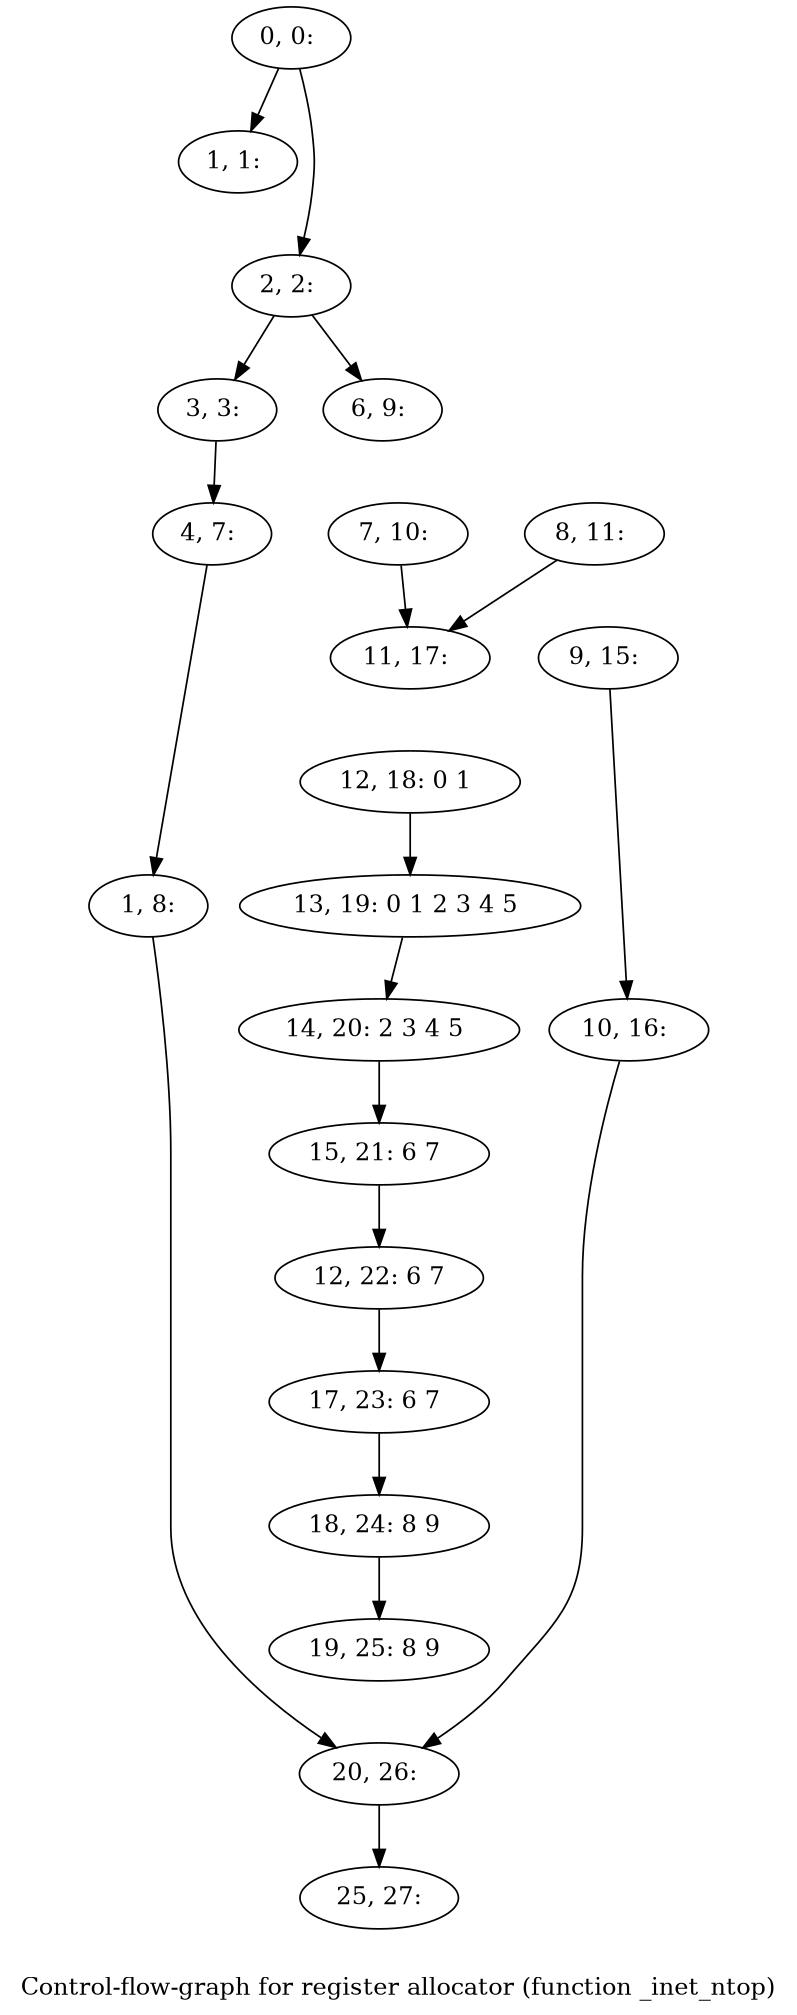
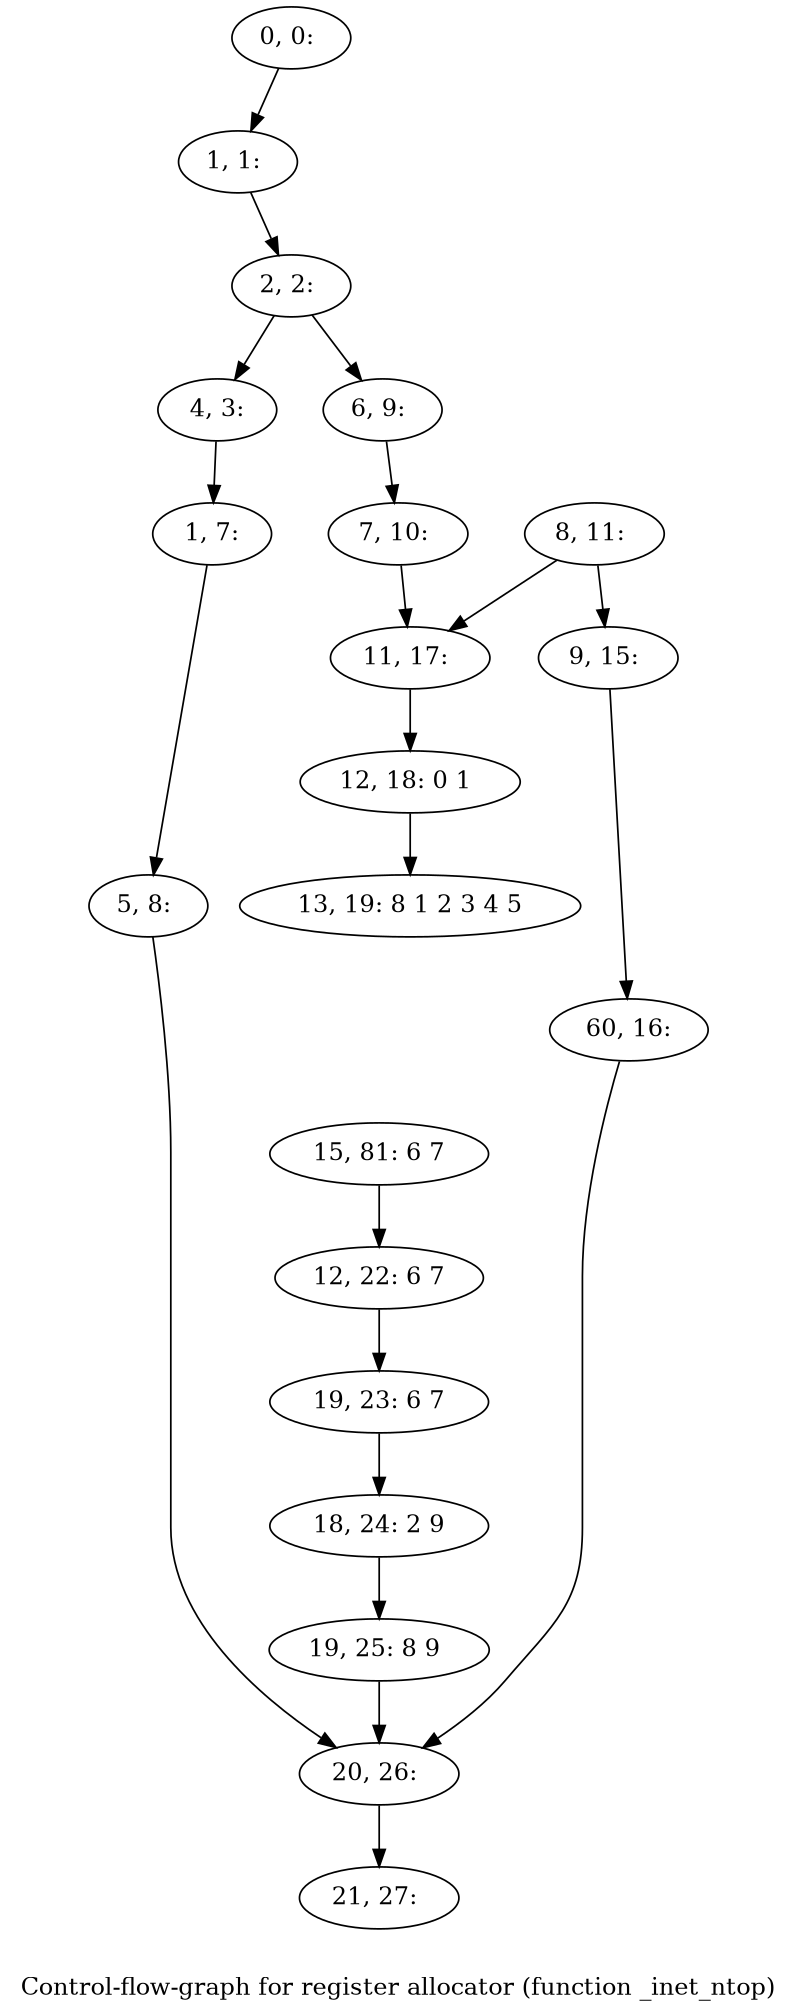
edge "0, 0:" -> "2, 2:": now "1, 1:" -> "2, 2:"
node "3, 3:": label "3, 3:" -> "4, 3:"
edge "6, 9:" -> "7, 10:": added
node "4, 7:": label "4, 7:" -> "1, 7:"
edge "8, 11:" -> "9, 15:": added
edge "11, 17:" -> "12, 18: 0 1": added
node "1, 8:": label "1, 8:" -> "5, 8:"
node "13, 19: 0 1 2 3 4 5": label "13, 19: 0 1 2 3 4 5" -> "13, 19: 8 1 2 3 4 5"
node "14, 20: 2 3 4 5": removed
node "10, 16:": label "10, 16:" -> "60, 16:"
node "15, 21: 6 7": label "15, 21: 6 7" -> "15, 81: 6 7"
node "17, 23: 6 7": label "17, 23: 6 7" -> "19, 23: 6 7"
node "18, 24: 8 9": label "18, 24: 8 9" -> "18, 24: 2 9"
edge "19, 25: 8 9" -> "20, 26:": added
node "25, 27:": label "25, 27:" -> "21, 27:"
